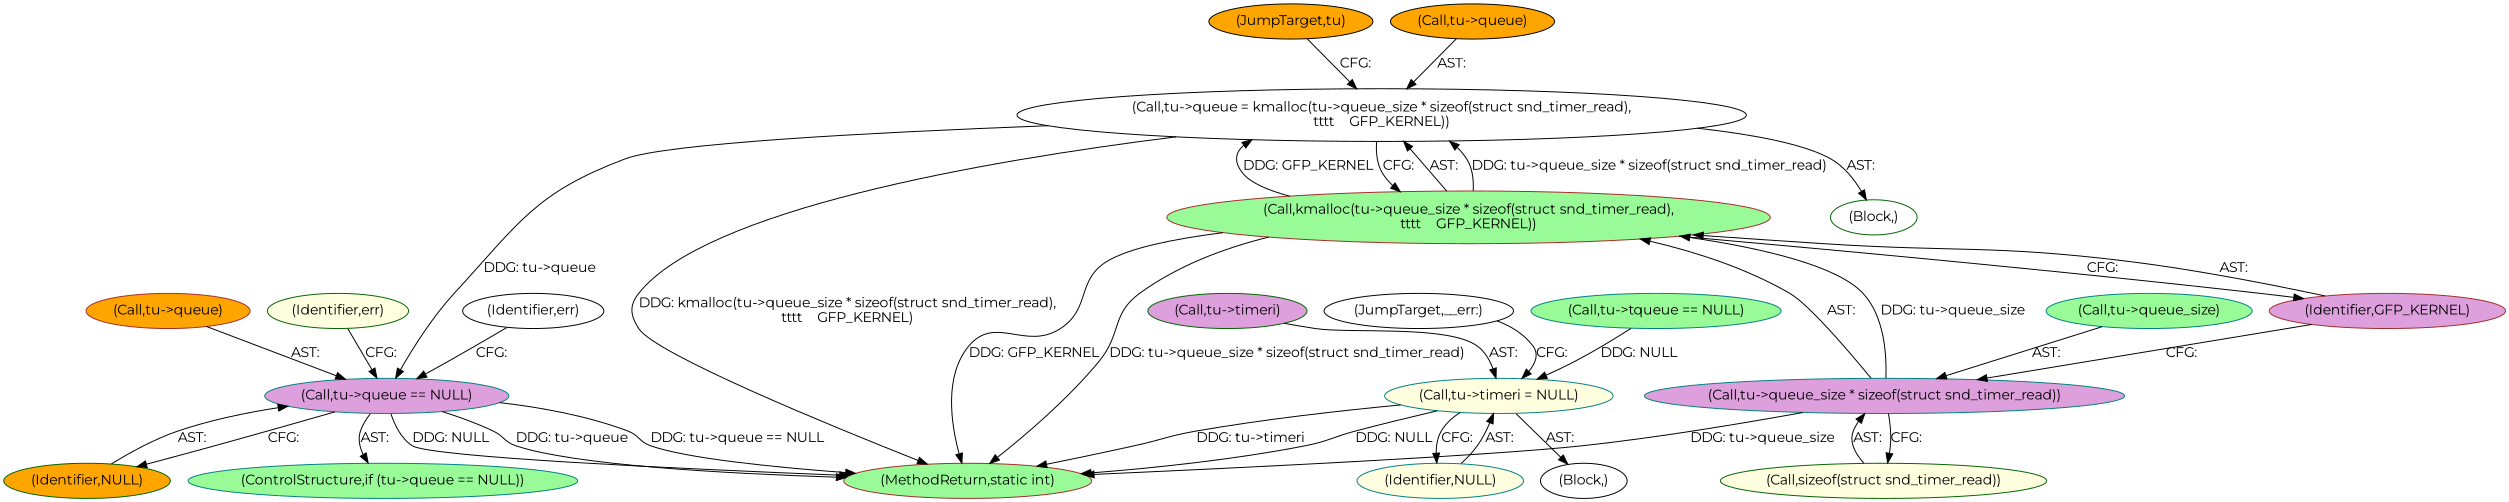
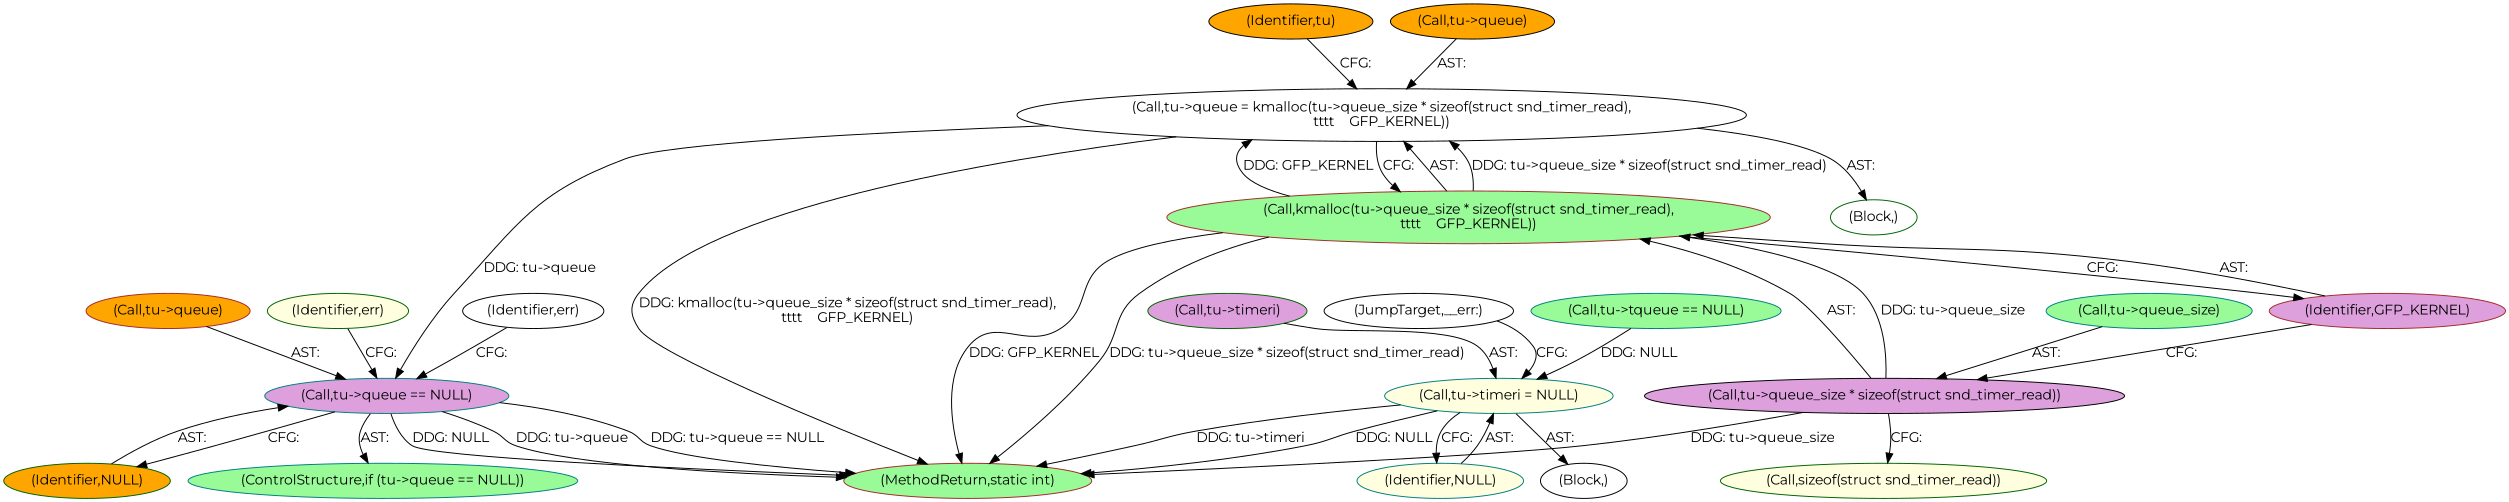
node "(JumpTarget,tu)": label "(JumpTarget,tu)" -> "(Identifier,tu)"
node "(Call,tu->queue_size * sizeof(struct snd_timer_read))": color teal -> black
edge "(Call,sizeof(struct snd_timer_read))" -> "(Call,tu->queue_size * sizeof(struct snd_timer_read))": removed, label "AST:"
